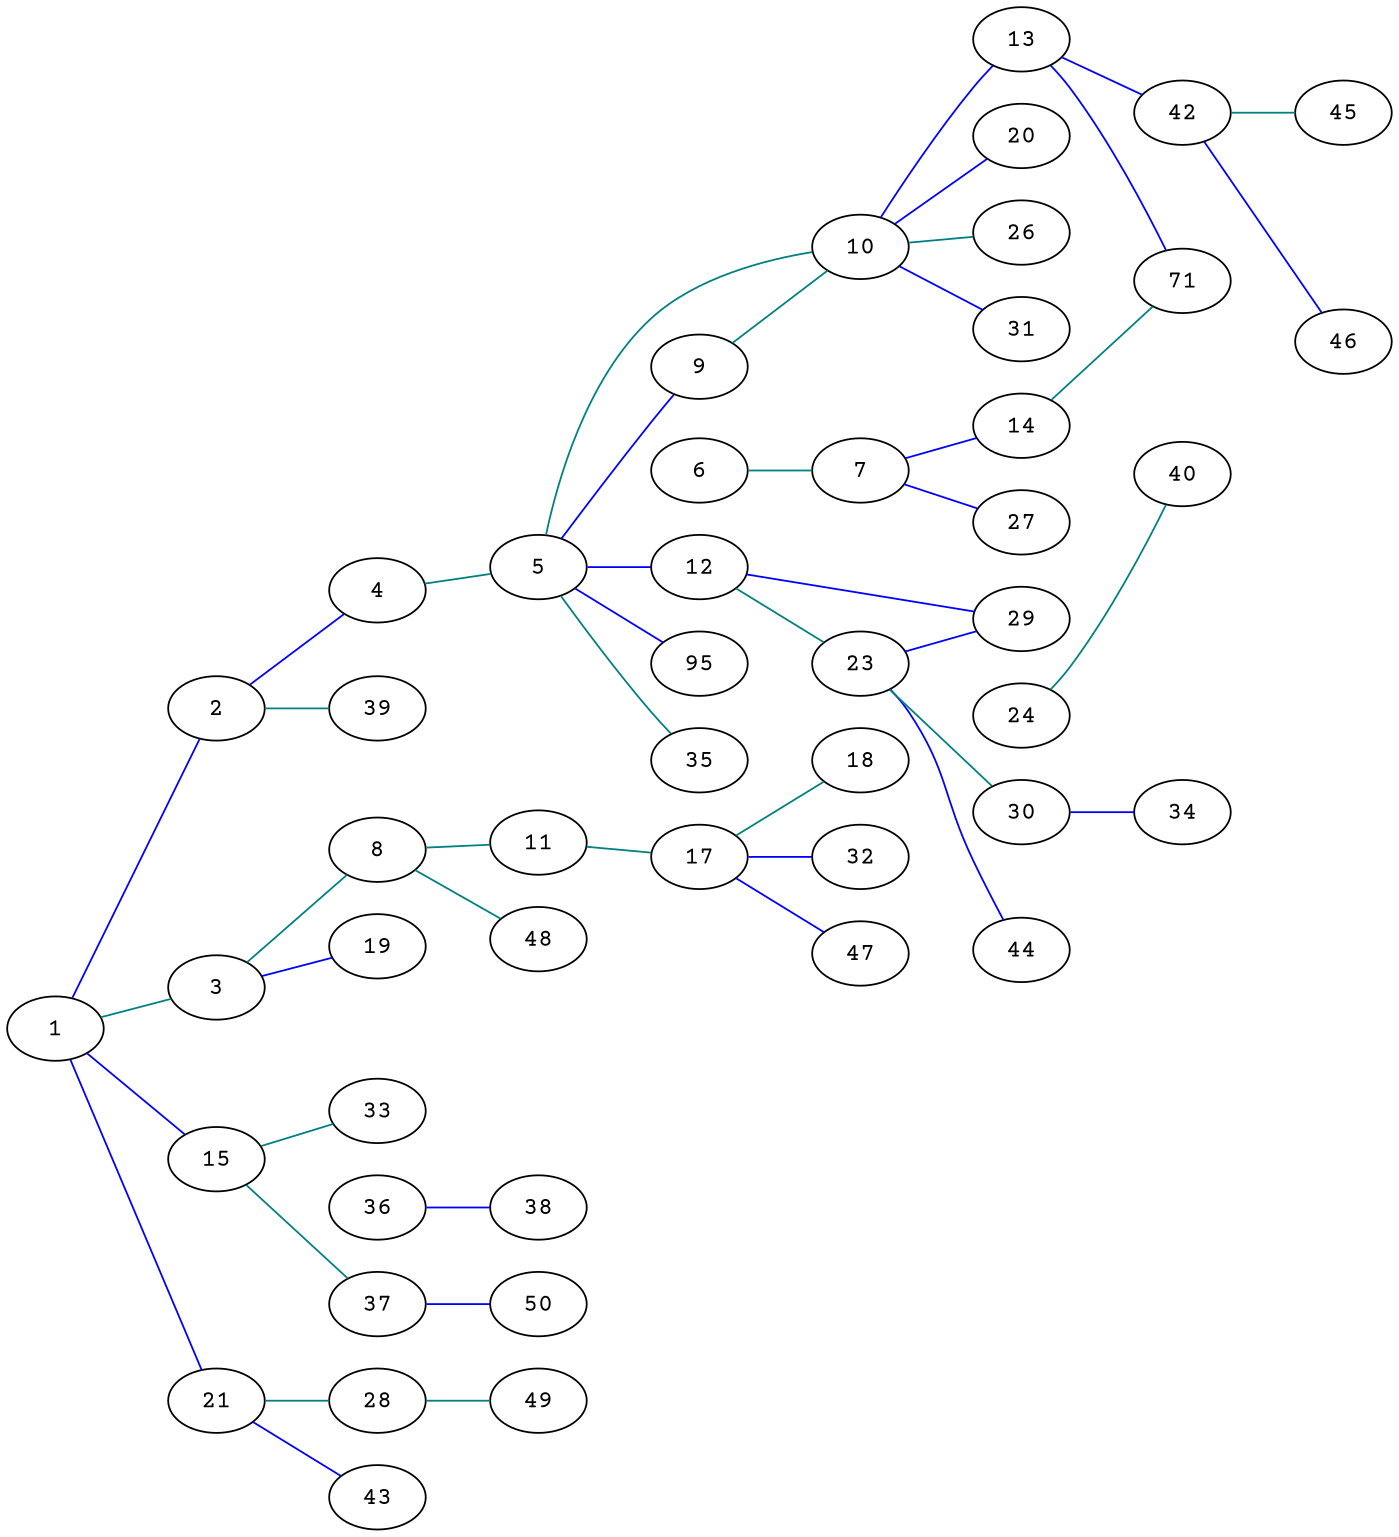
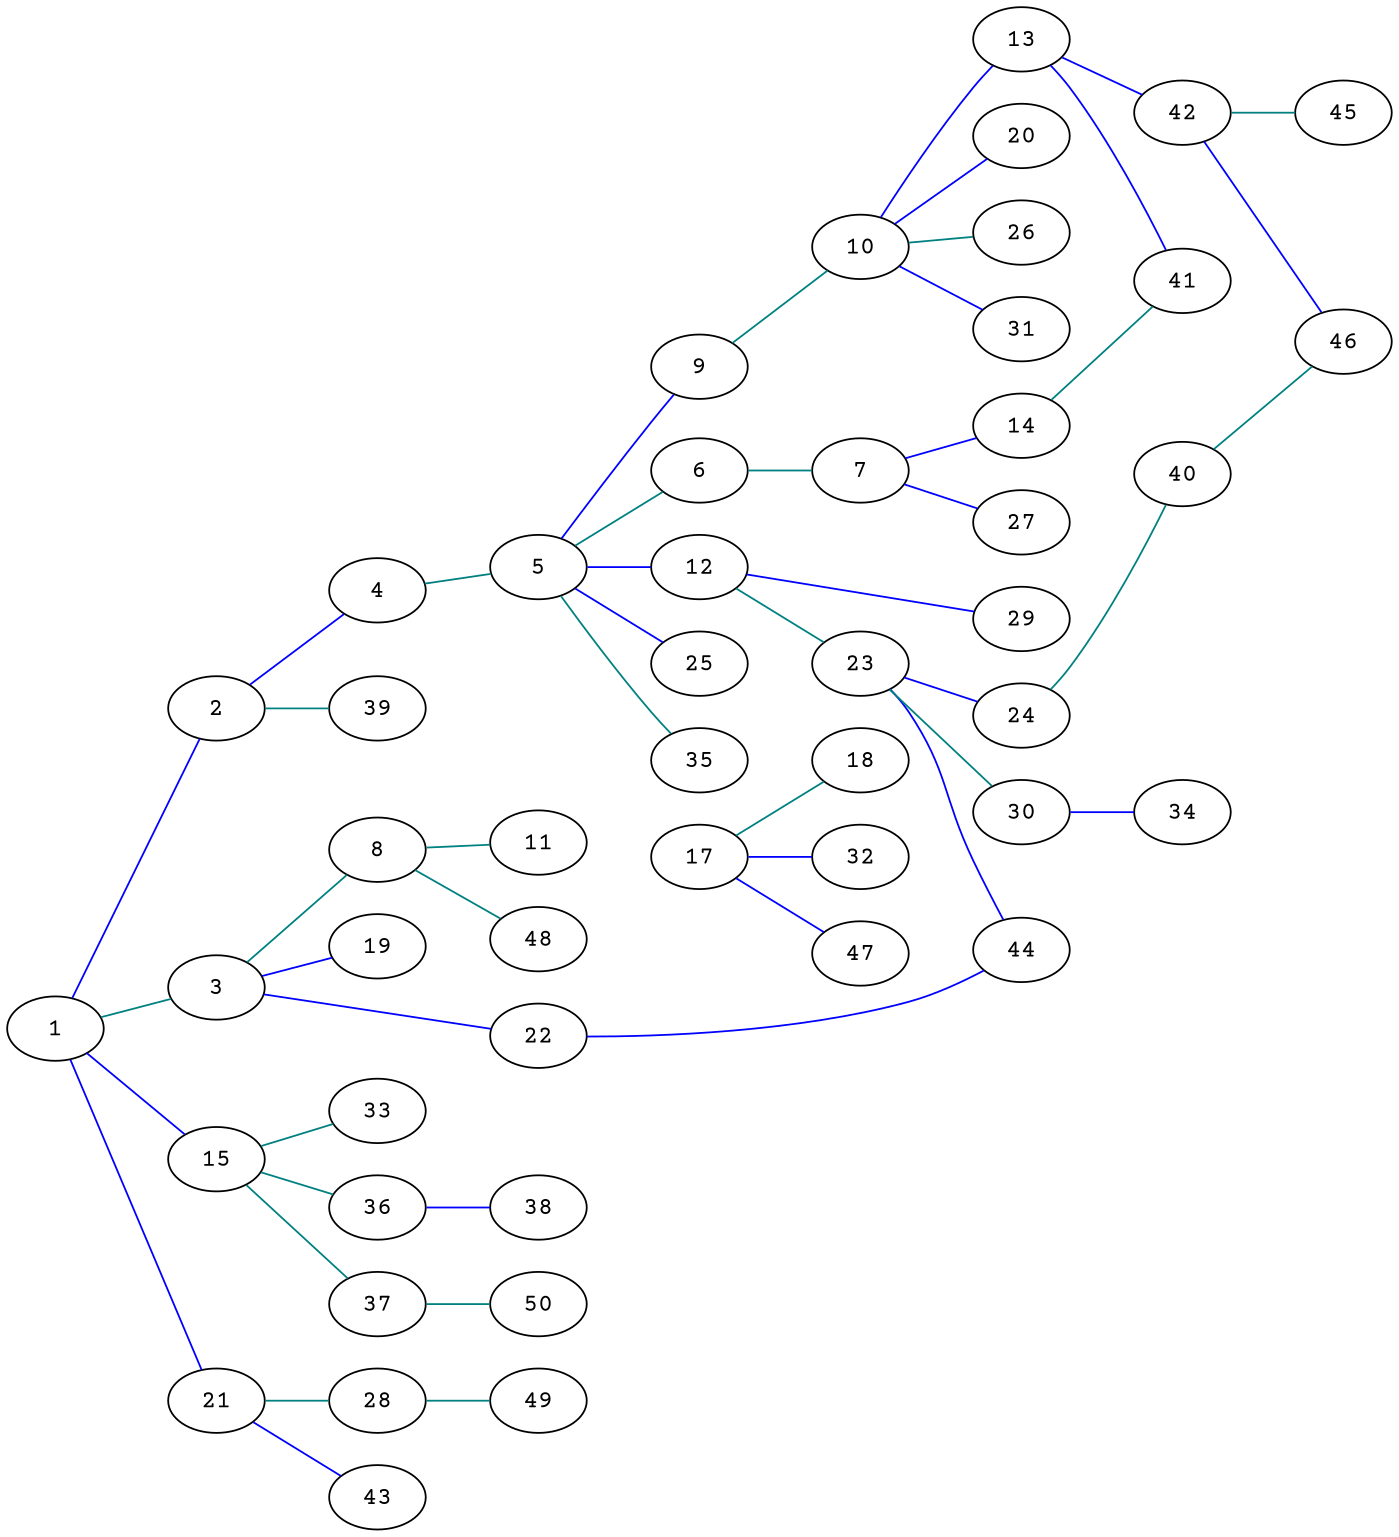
node "71": label "71" -> "41"
edge "10" -- "5": now "6" -- "5"
edge "46" -- "40": added
edge "29" -- "23": now "24" -- "23"
node "95": label "95" -> "25"
edge "11" -- "17": removed
node "22": added
edge "15" -- "36": added
edge "37" -- "50": color blue -> teal
